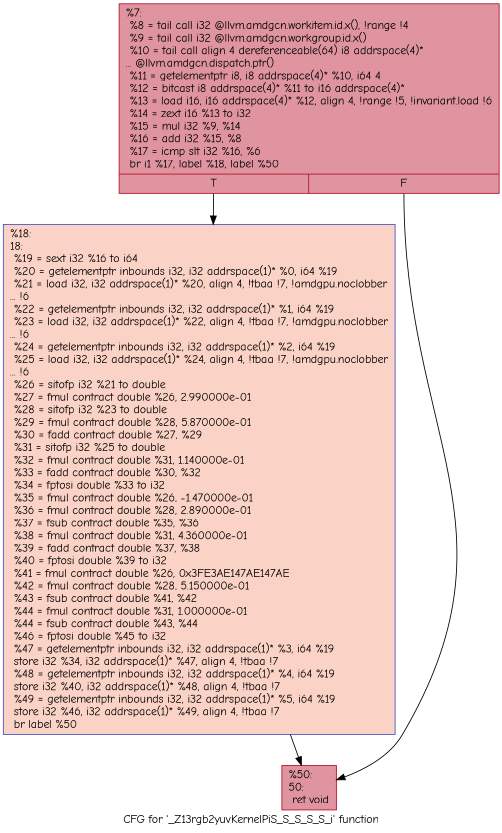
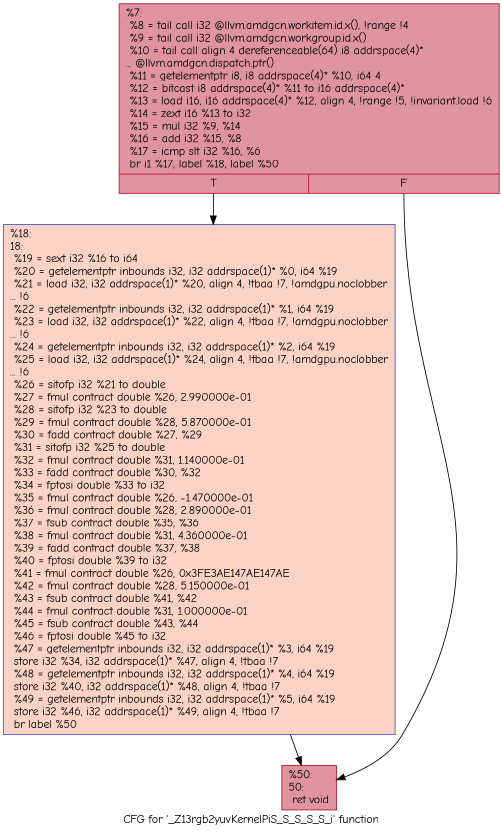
node "%18:": text "%44 = fsub contract double %43, %44" -> "%45 = fsub contract double %43, %44"
